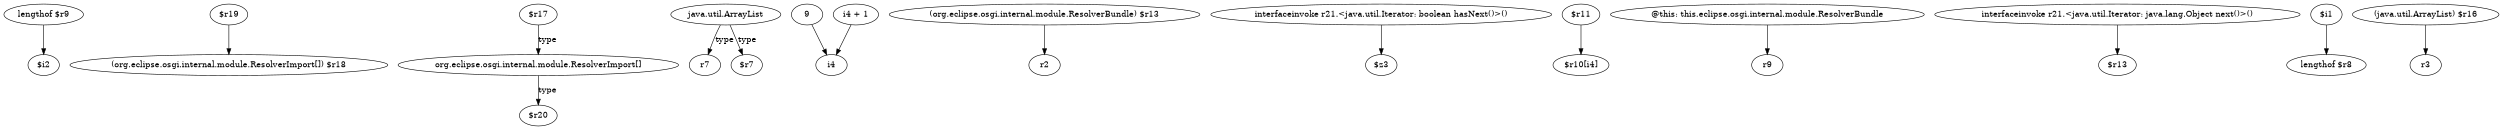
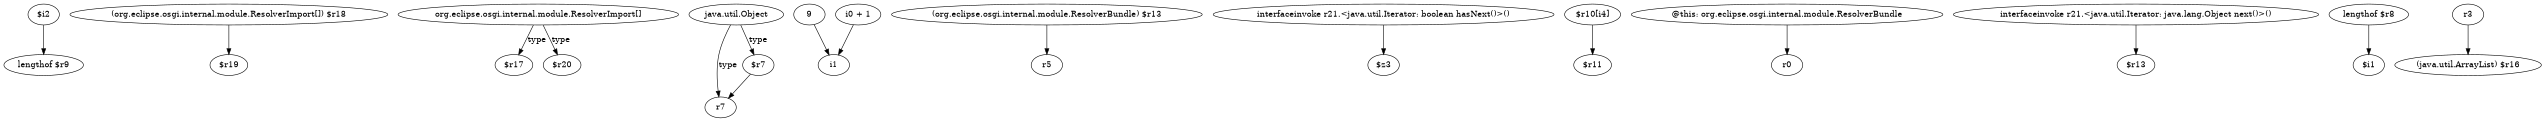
node "java.util.ArrayList": label "java.util.ArrayList" -> "java.util.Object"
node "i4 + 1": label "i4 + 1" -> "i0 + 1"
node "@this: this.eclipse.osgi.internal.module.ResolverBundle": label "@this: this.eclipse.osgi.internal.module.ResolverBundle" -> "@this: org.eclipse.osgi.internal.module.ResolverBundle"
edge "lengthof $r9" -> "$i2": reversed
edge "$r19" -> "(org.eclipse.osgi.internal.module.ResolverImport[]) $r18": reversed
edge "$r17" -> "org.eclipse.osgi.internal.module.ResolverImport[]": reversed
edge "$r11" -> "$r10[i4]": reversed
edge "$i1" -> "lengthof $r8": reversed
edge "(java.util.ArrayList) $r16" -> "r3": reversed
node "i4": label "i4" -> "i1"
node "r2": label "r2" -> "r5"
node "r9": label "r9" -> "r0"
edge "$r7" -> "r7": added
